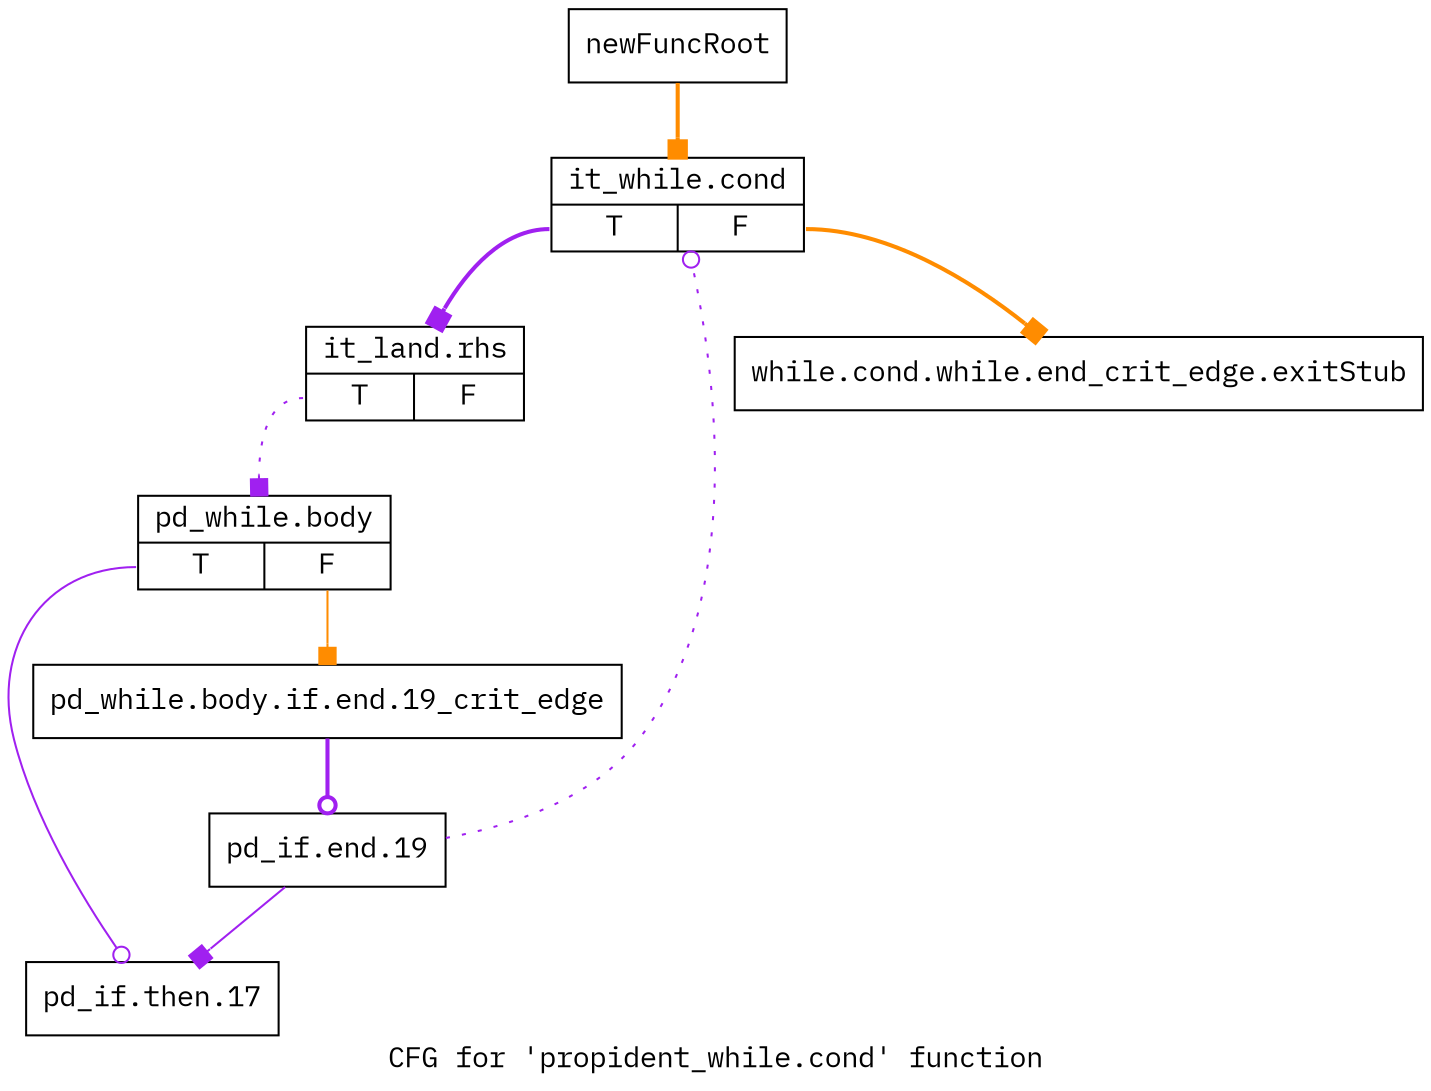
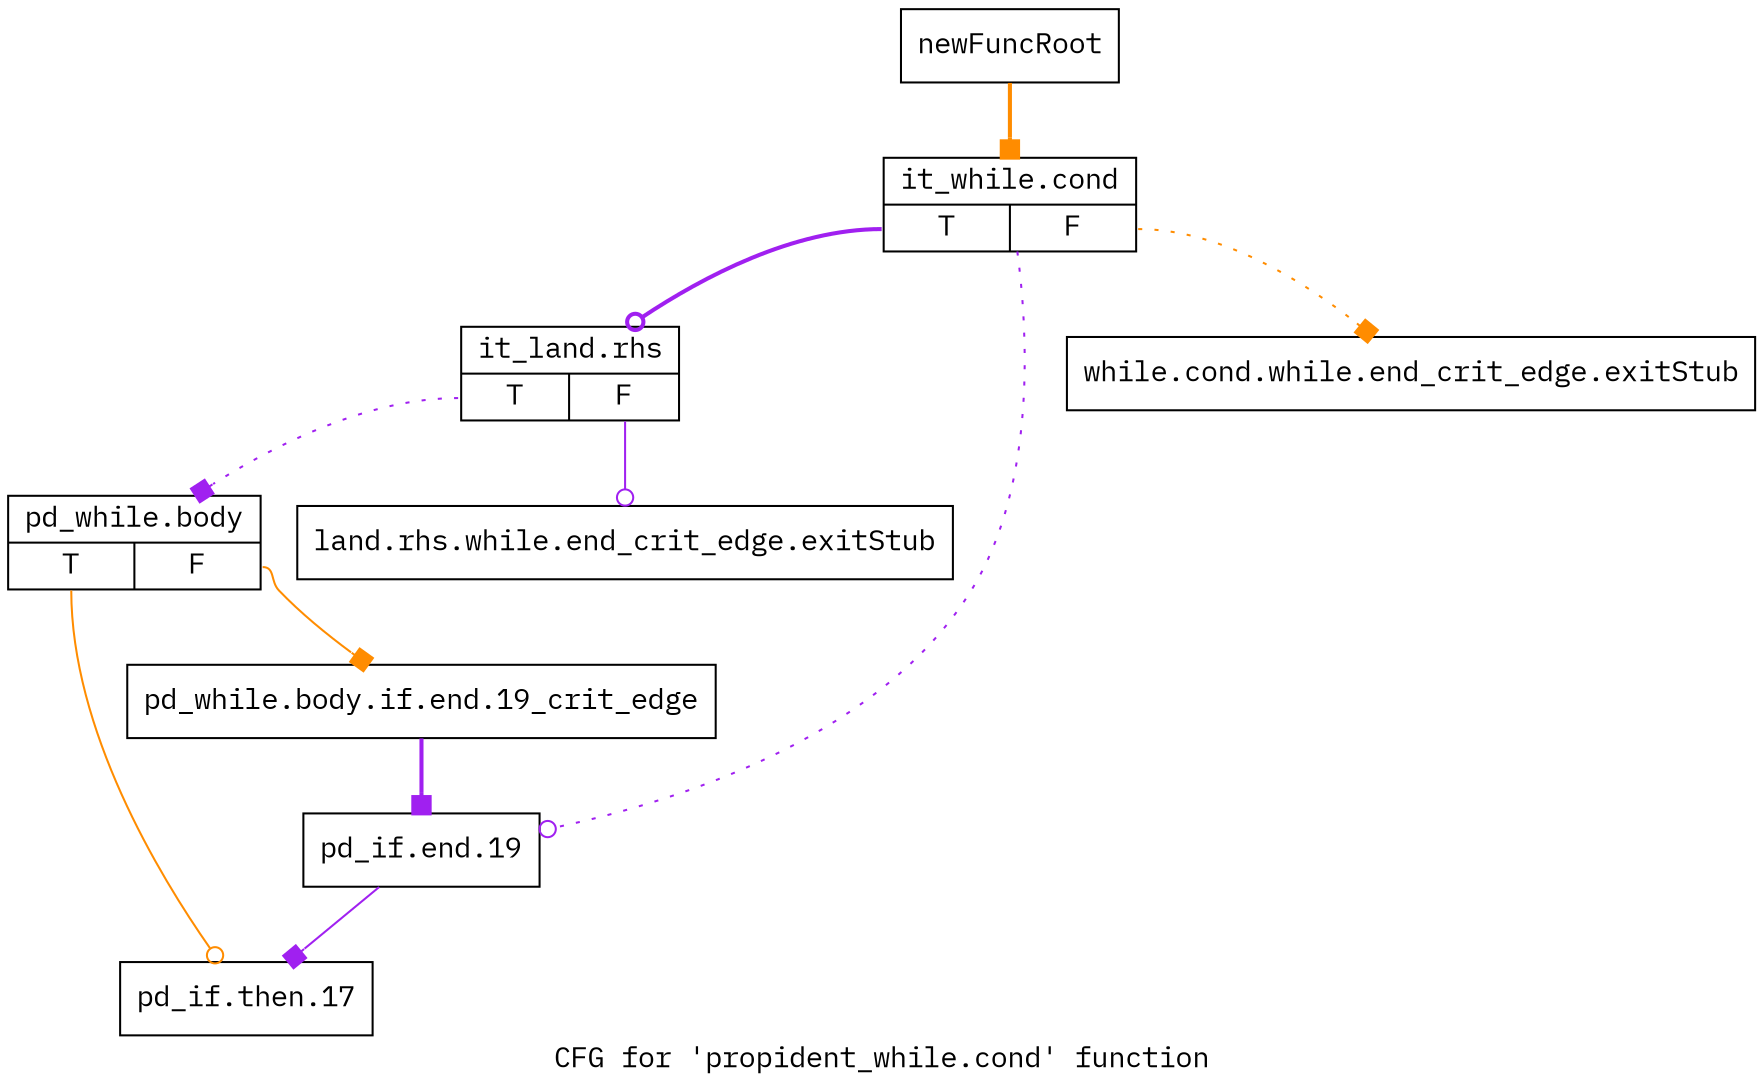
edge "it_while.cond" -> "it_land.rhs": arrowhead box -> odot
edge "it_while.cond" -> "while.cond.while.end_crit_edge.exitStub": style bold -> dotted
node "land.rhs.while.end_crit_edge.exitStub": added
edge "pd_if.end.19" -> "it_while.cond": reversed
edge "pd_while.body" -> "pd_if.then.17": color purple -> darkorange
edge "pd_while.body.if.end.19_crit_edge" -> "pd_if.end.19": arrowhead odot -> box
